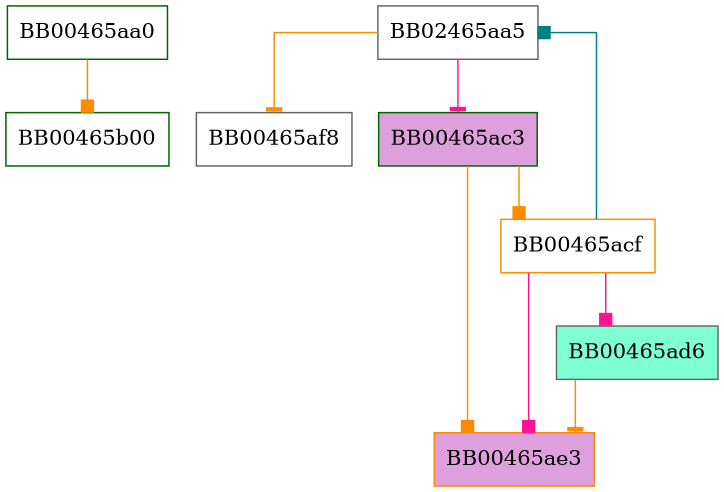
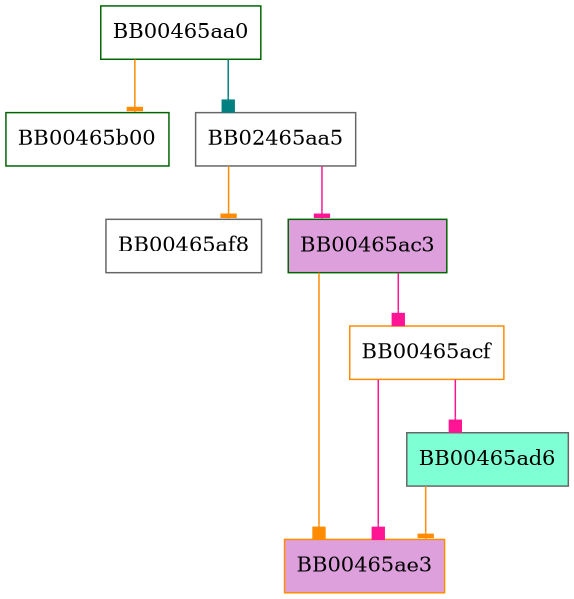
edge "BB00465aa0" -> "BB00465b00": arrowhead box -> tee
edge "BB00465acf" -> "BB02465aa5": now "BB00465aa0" -> "BB02465aa5"
edge "BB00465ac3" -> "BB00465acf": color darkorange -> deeppink
